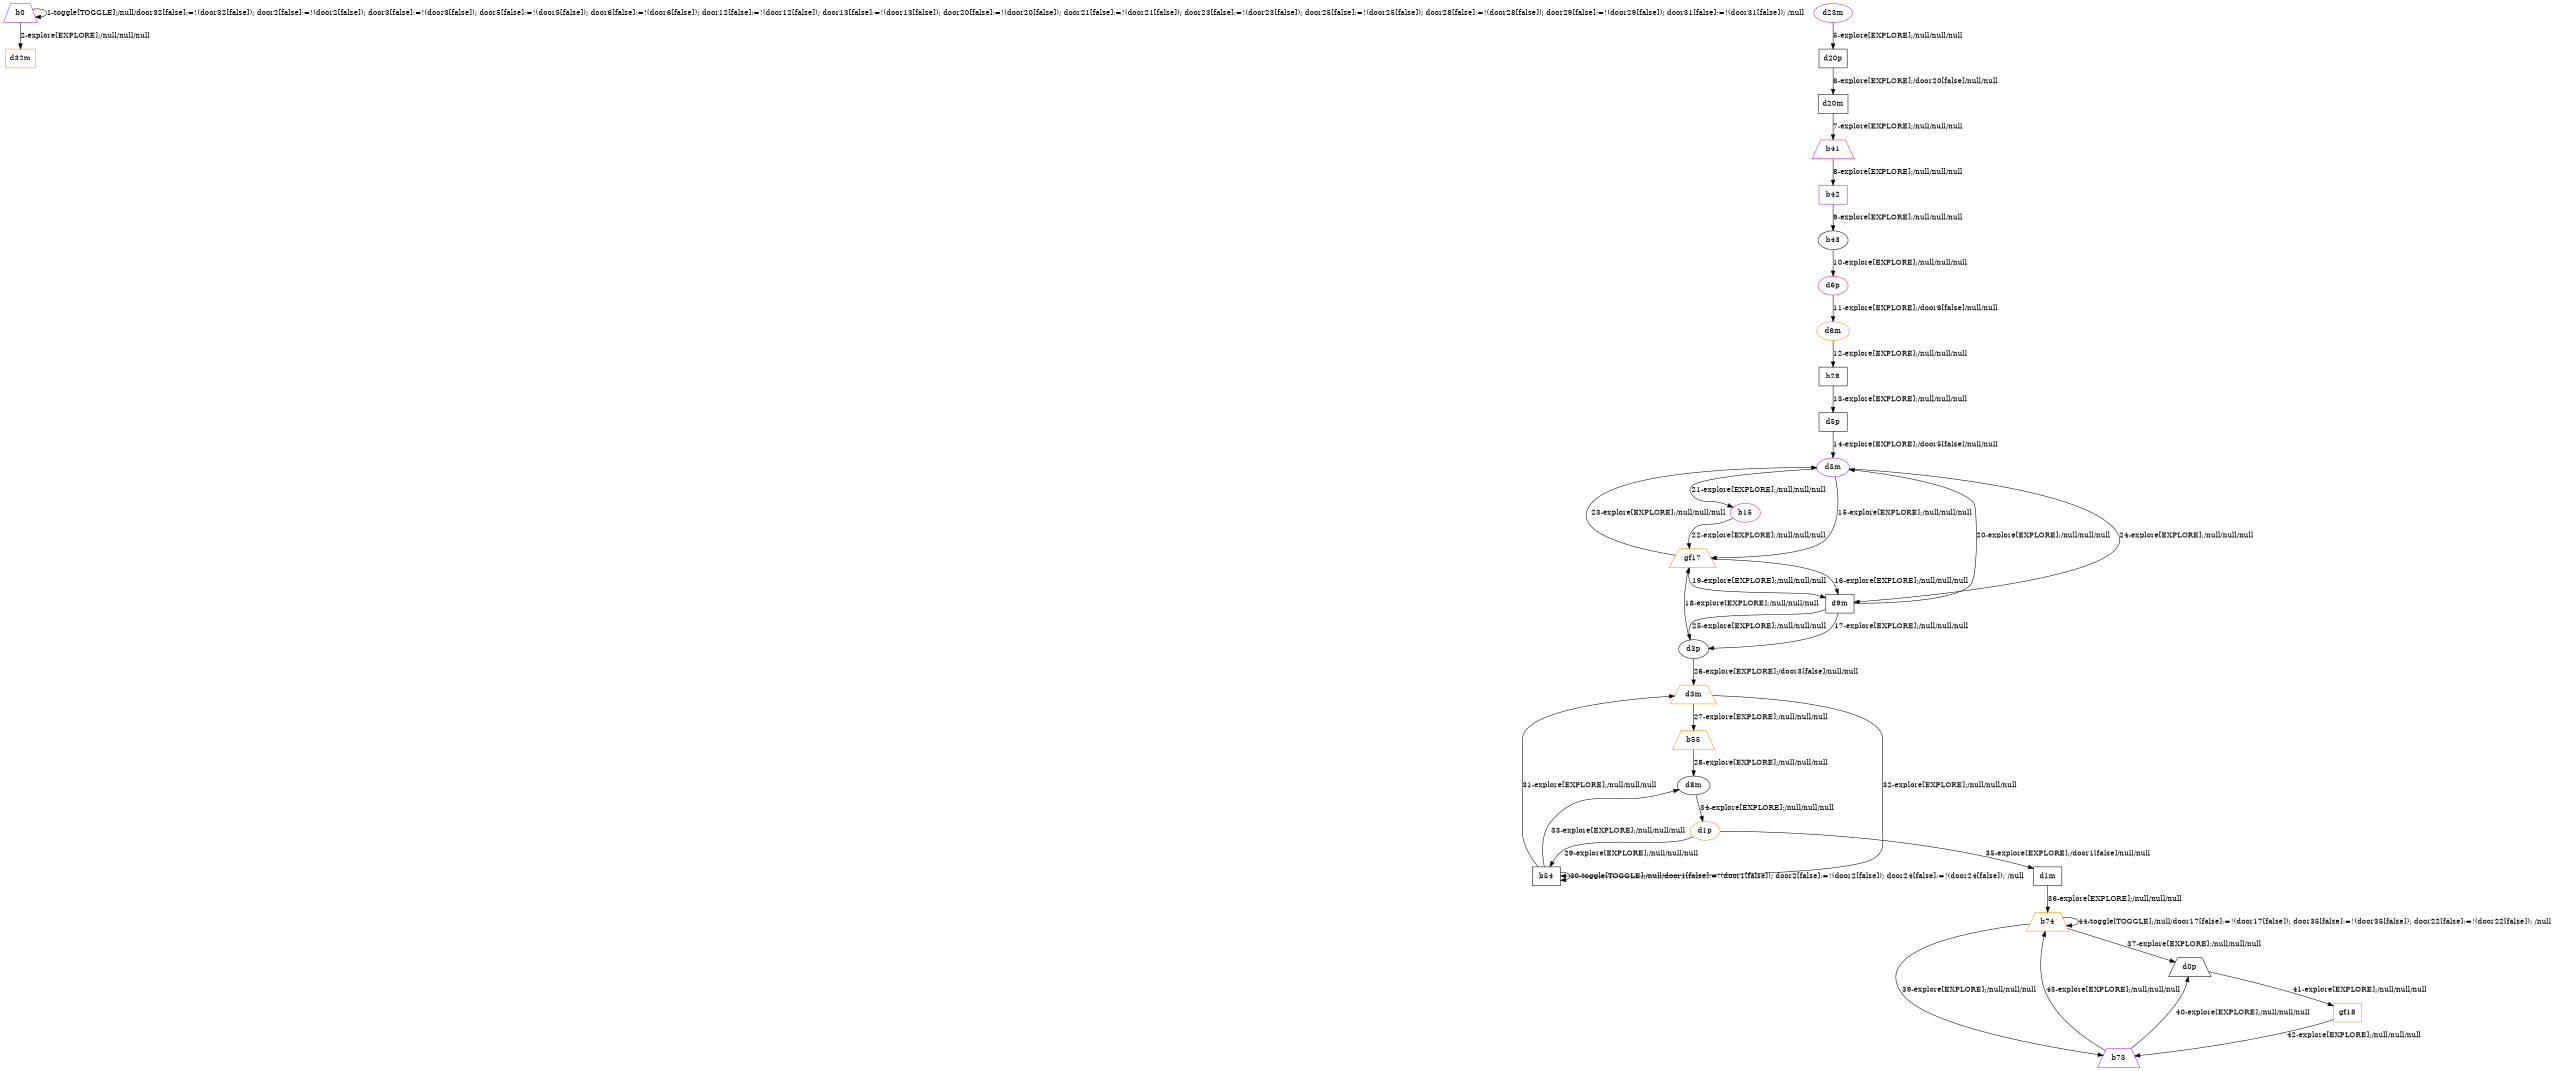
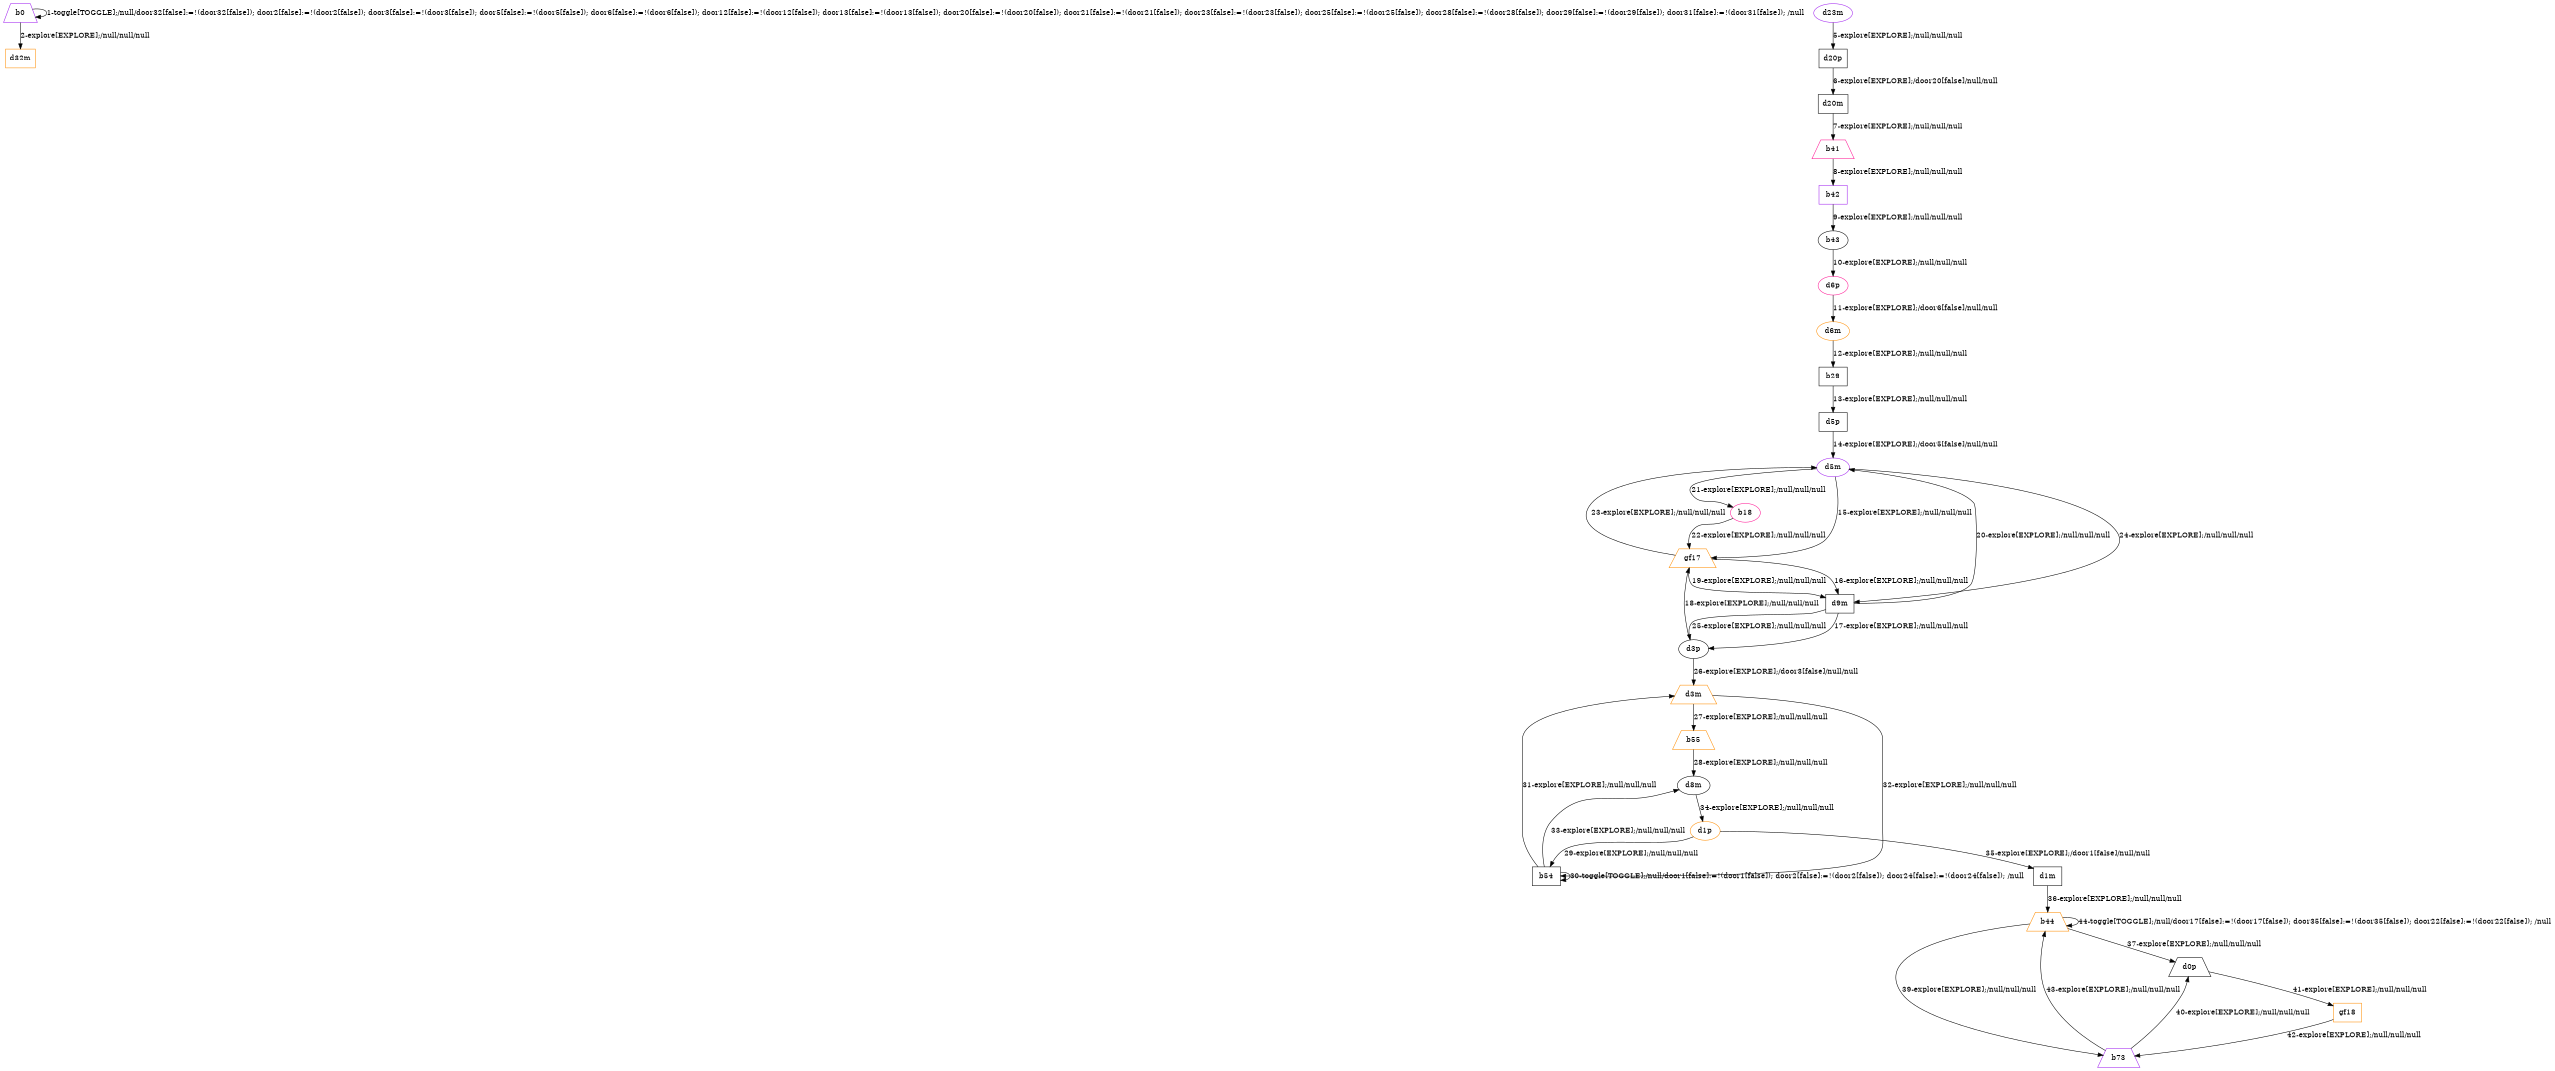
node "b15": label "b15" -> "b18"
node "b74": label "b74" -> "b44"
